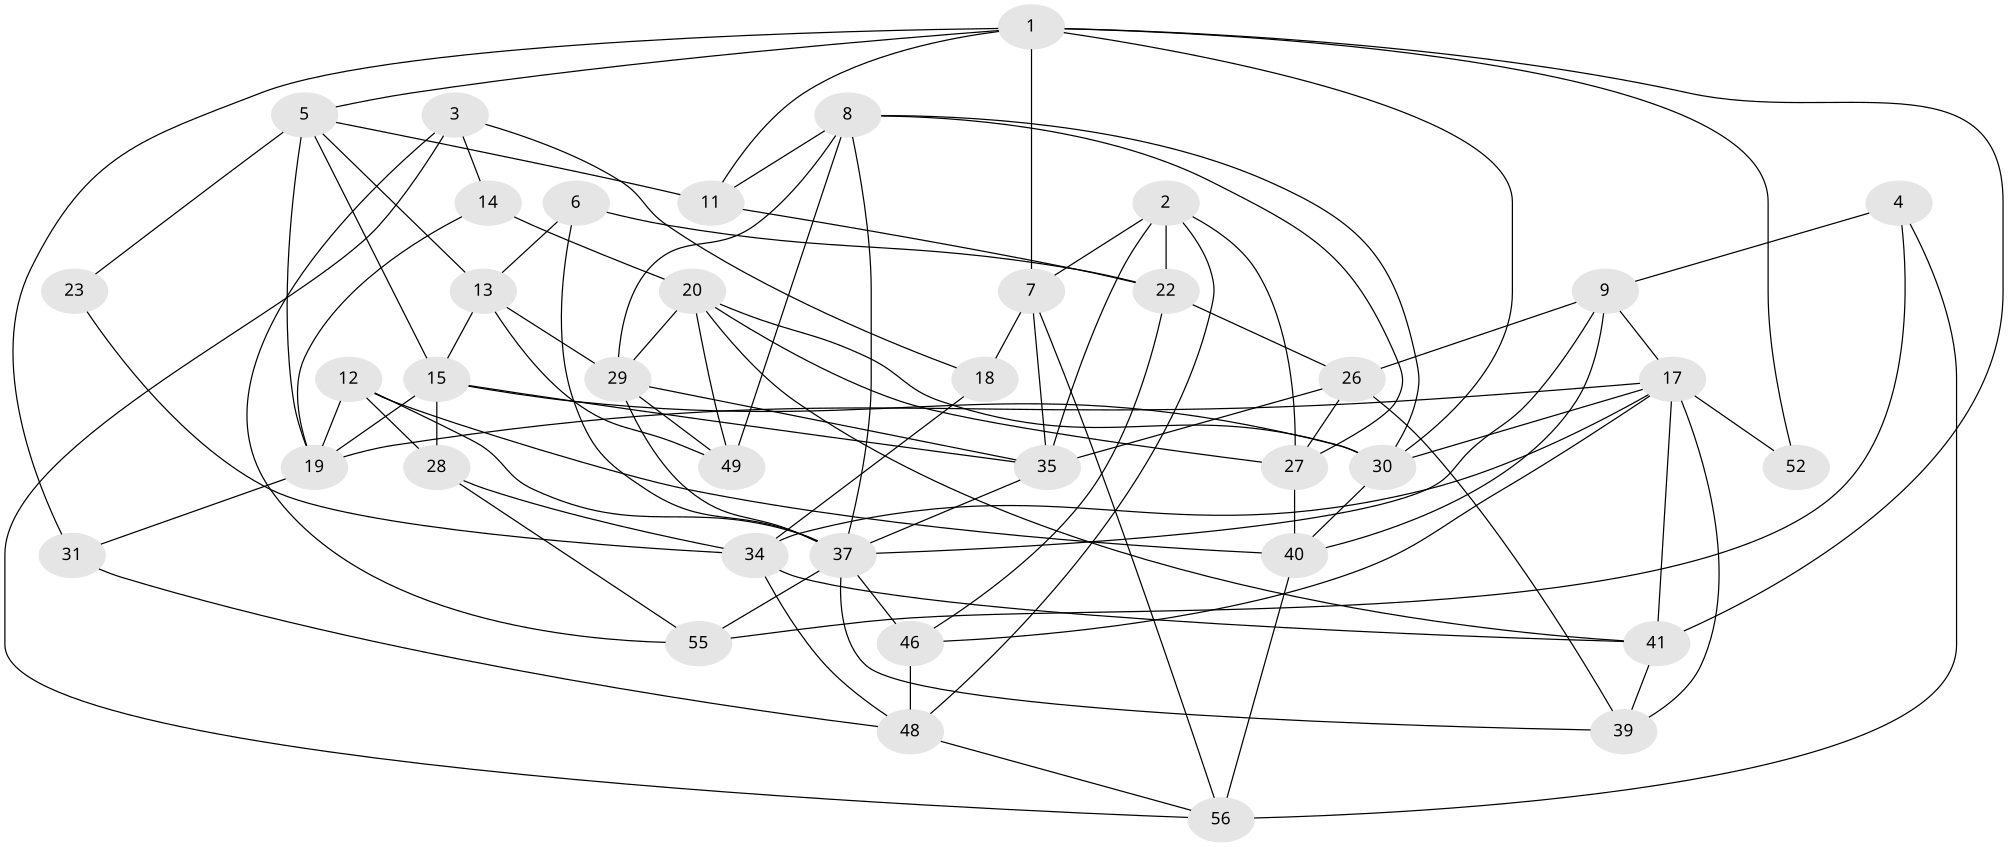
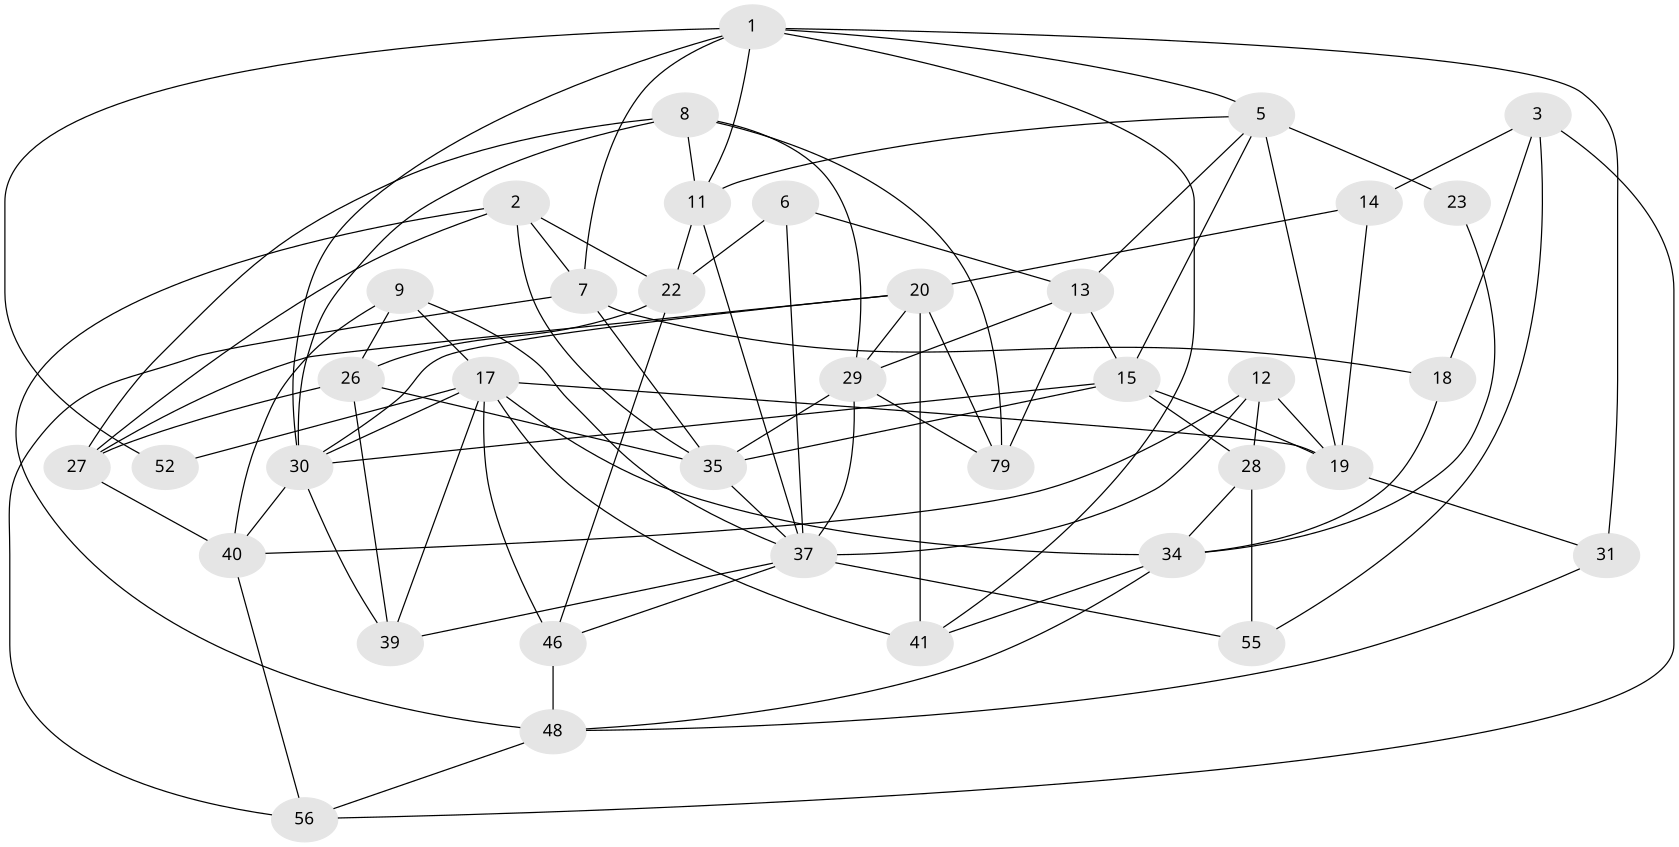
node "4": removed
edge "8" -- "37": now "11" -- "37"
node "49": label "49" -> "79"
edge "41" -- "39": now "30" -- "39"
